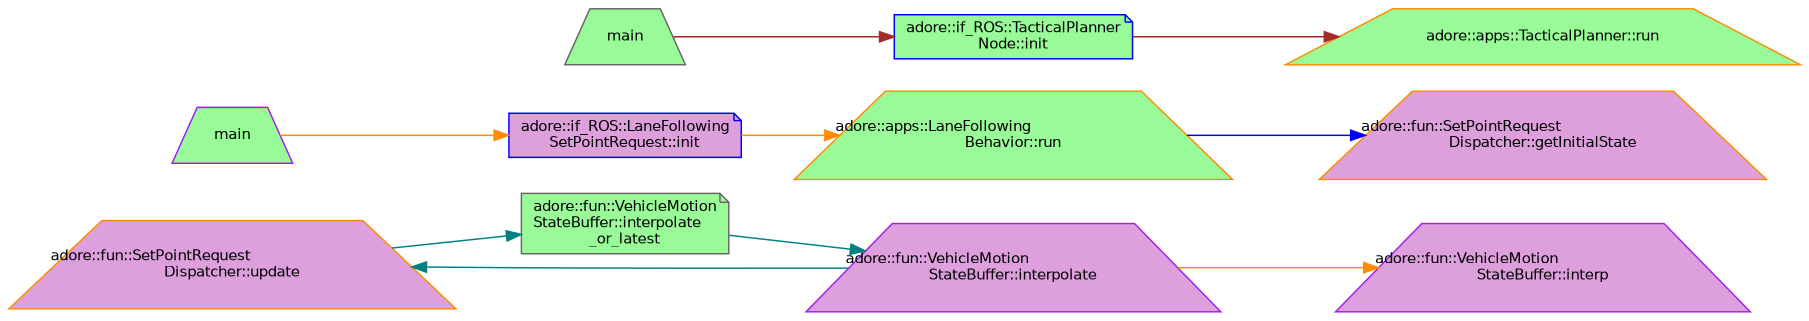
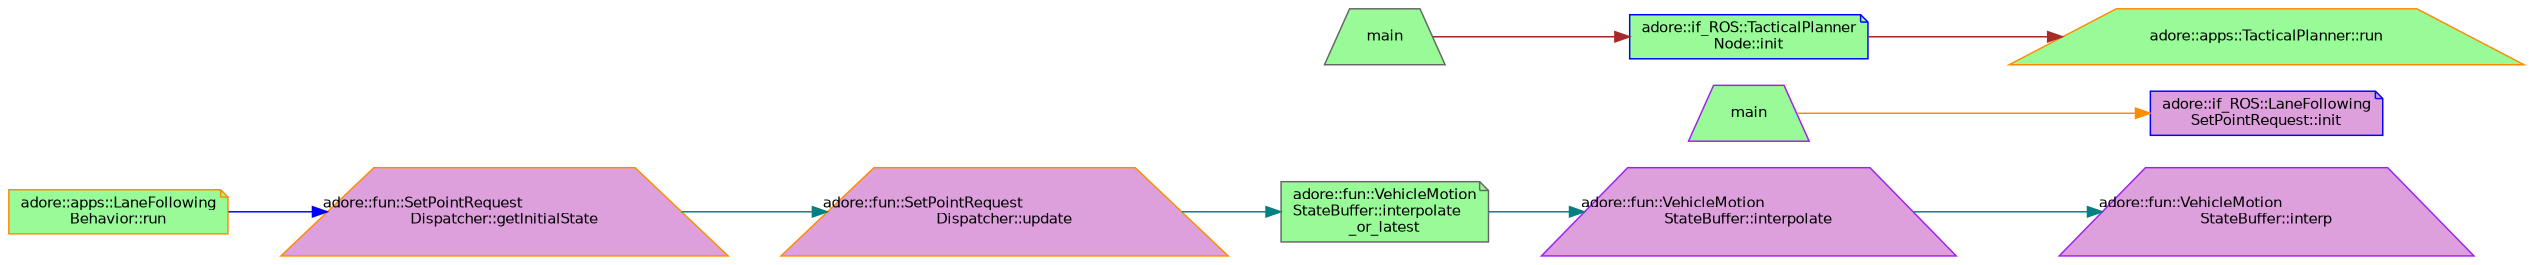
edge "adore::if_ROS::LaneFollowing SetPointRequest::init" -> "adore::apps::LaneFollowing Behavior::run": removed
node "adore::apps::LaneFollowing Behavior::run": shape trapezium -> note
edge "adore::fun::VehicleMotion StateBuffer::interpolate" -> "adore::fun::SetPointRequest Dispatcher::update": now "adore::fun::SetPointRequest Dispatcher::getInitialState" -> "adore::fun::SetPointRequest Dispatcher::update"
edge "adore::fun::VehicleMotion StateBuffer::interpolate" -> "adore::fun::VehicleMotion StateBuffer::interp": color darkorange -> teal
